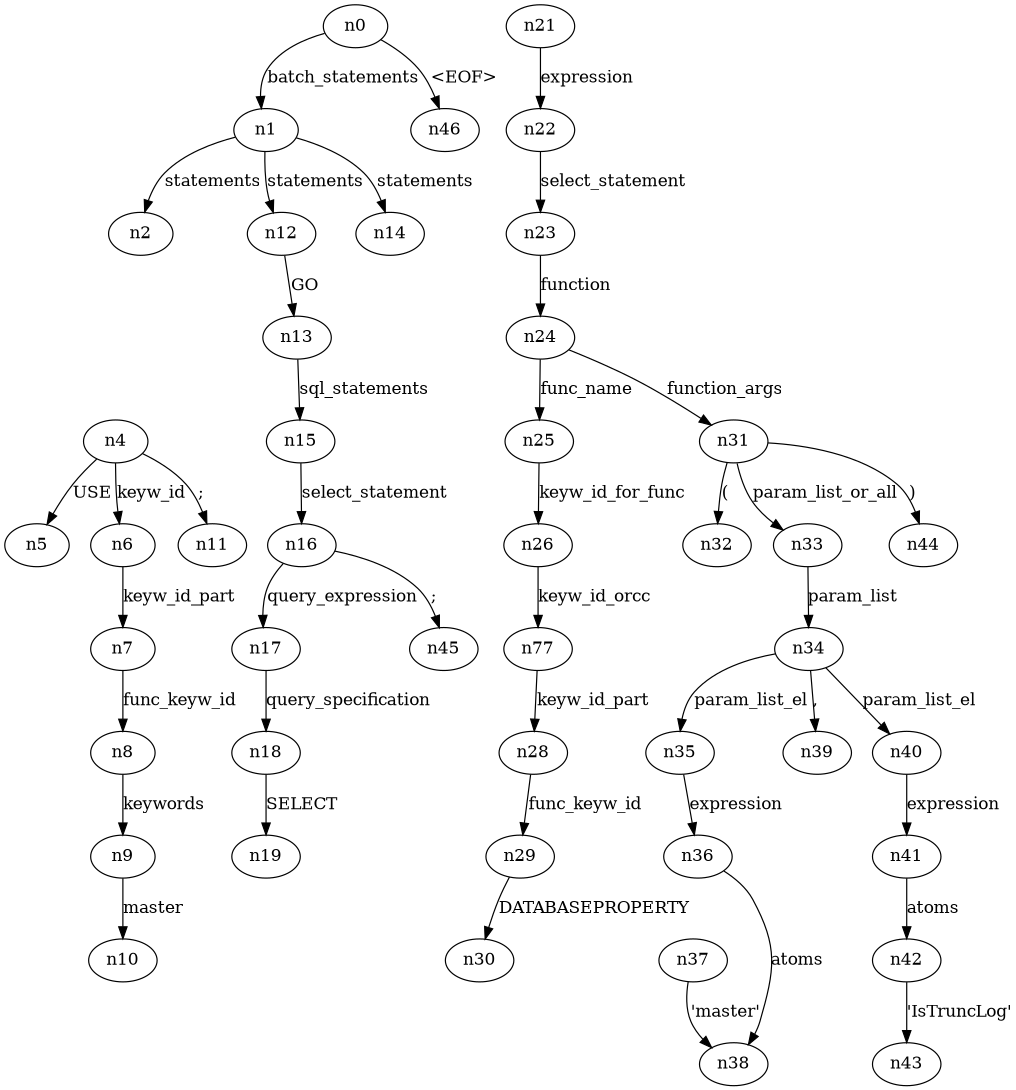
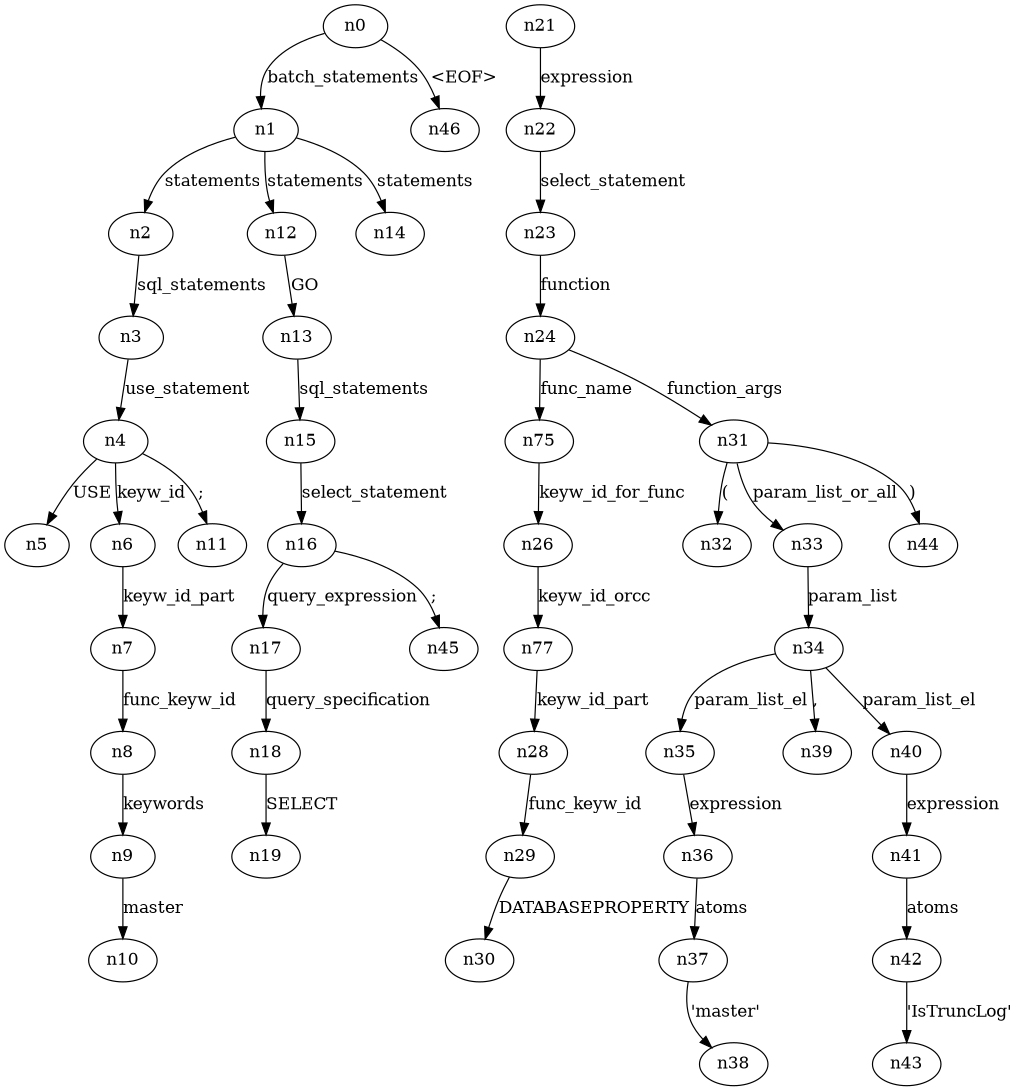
node "n3": added
node "n25": label "n25" -> "n75"
edge "n36" -> "n38": now "n36" -> "n37"
